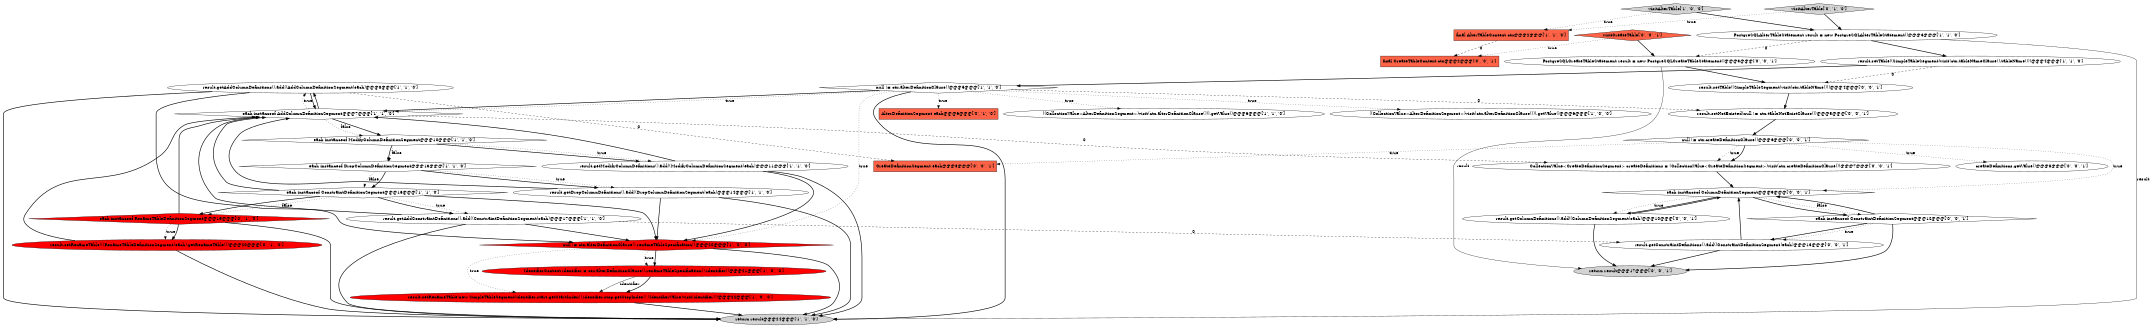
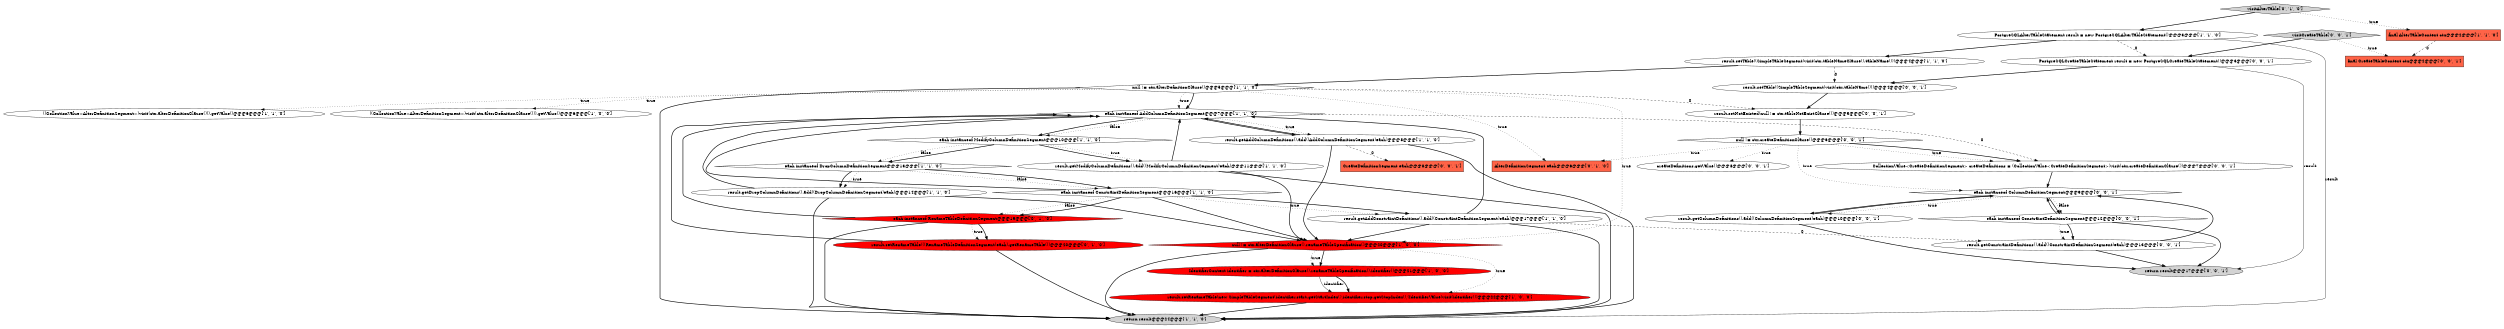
node "visitAlterTable['1', '0', '0']": removed
node "visitCreateTable['0', '0', '1']": fillcolor tomato -> lightgray
edge "null != ctx.createDefinitionClause()@@@6@@@['0', '0', '1']" -> "CreateDefinitionSegment each@@@8@@@['0', '0', '1']": now "null != ctx.createDefinitionClause()@@@6@@@['0', '0', '1']" -> "AlterDefinitionSegment each@@@6@@@['0', '1', '0']"
